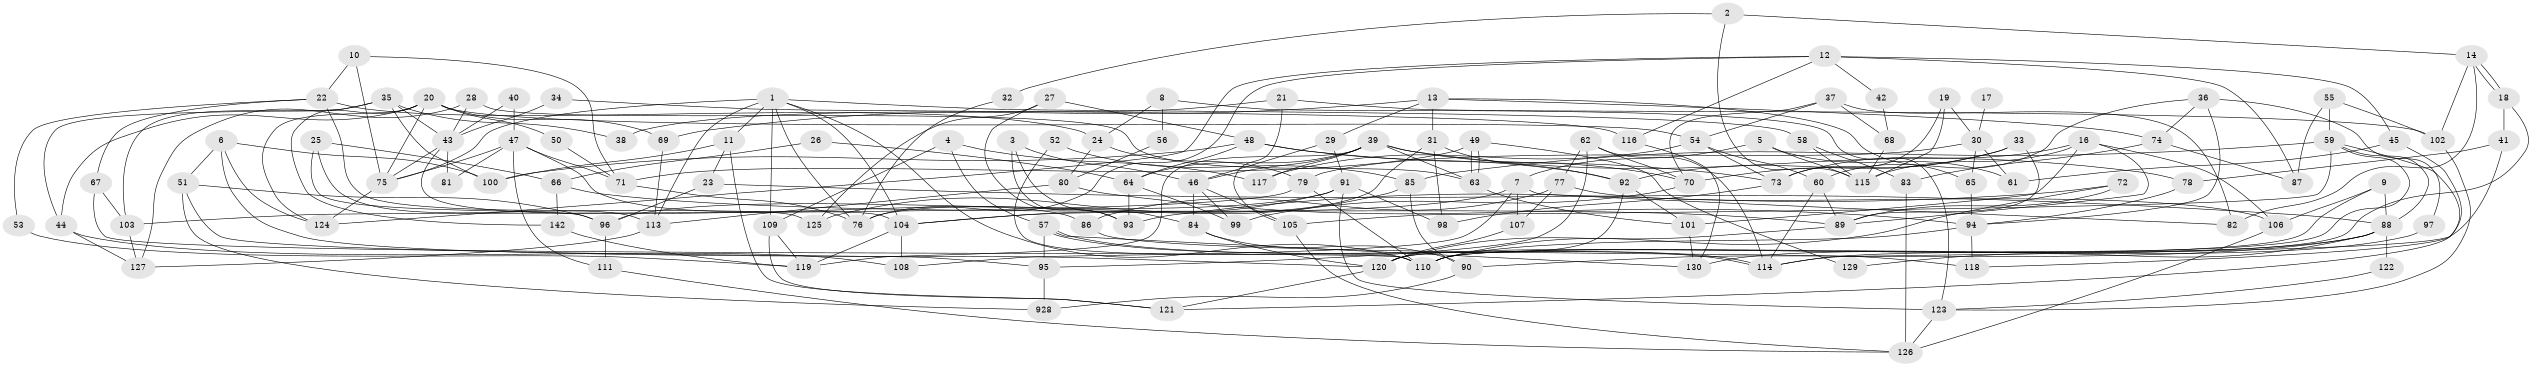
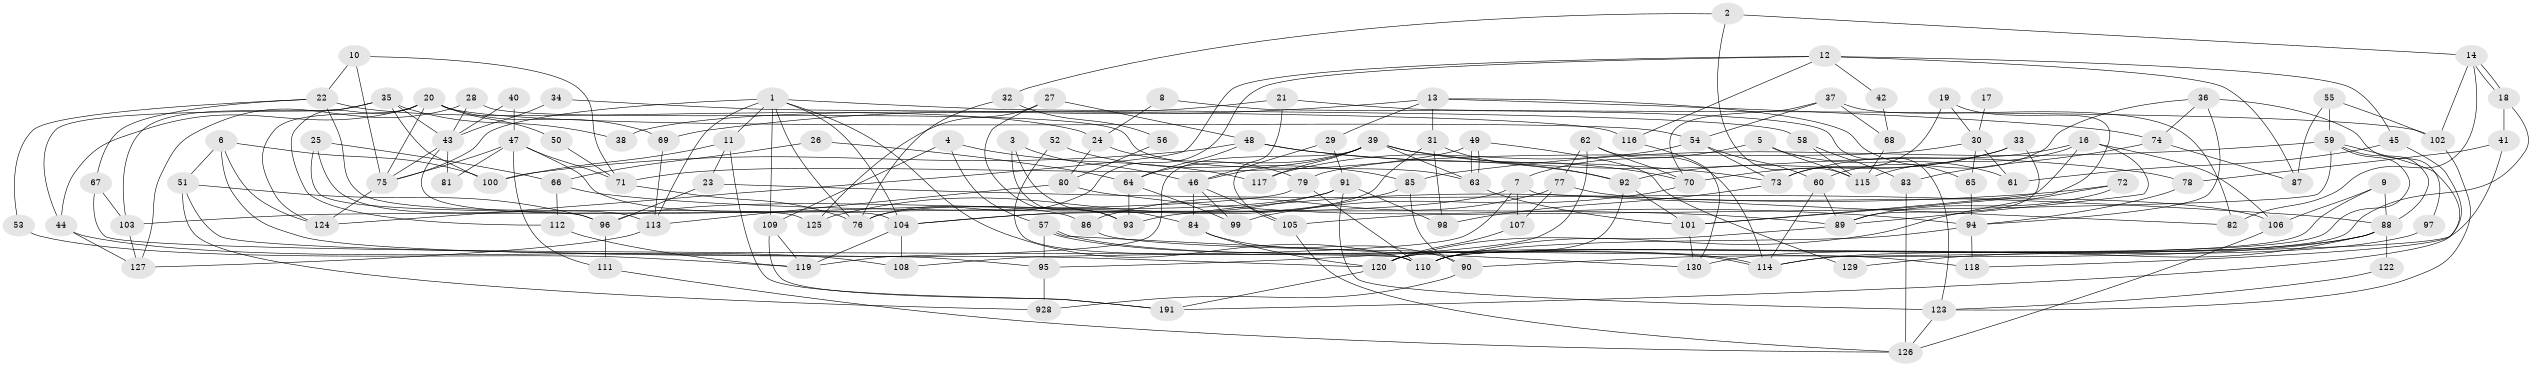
edge "8" -- "56": now "32" -- "56"
edge "19" -- "115": now "19" -- "101"
node "142": label "142" -> "112"
node "121": label "121" -> "191"
